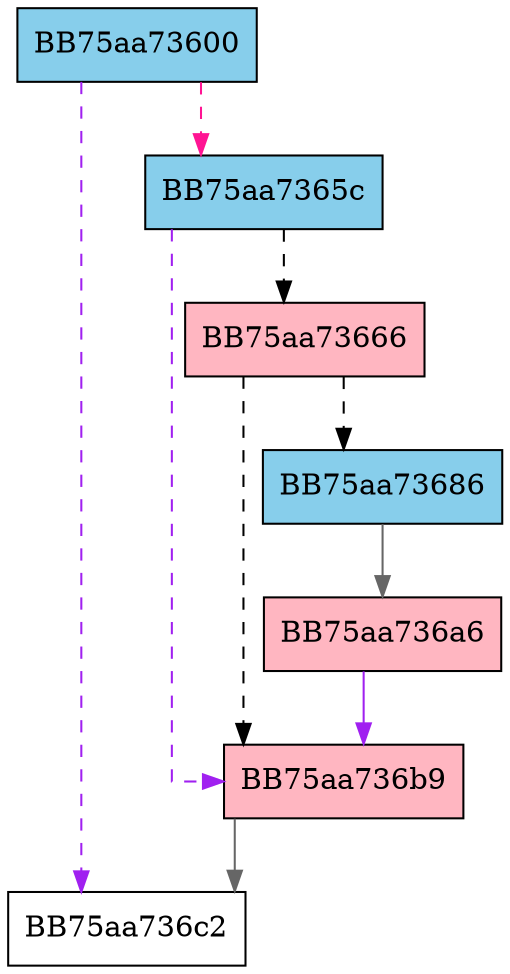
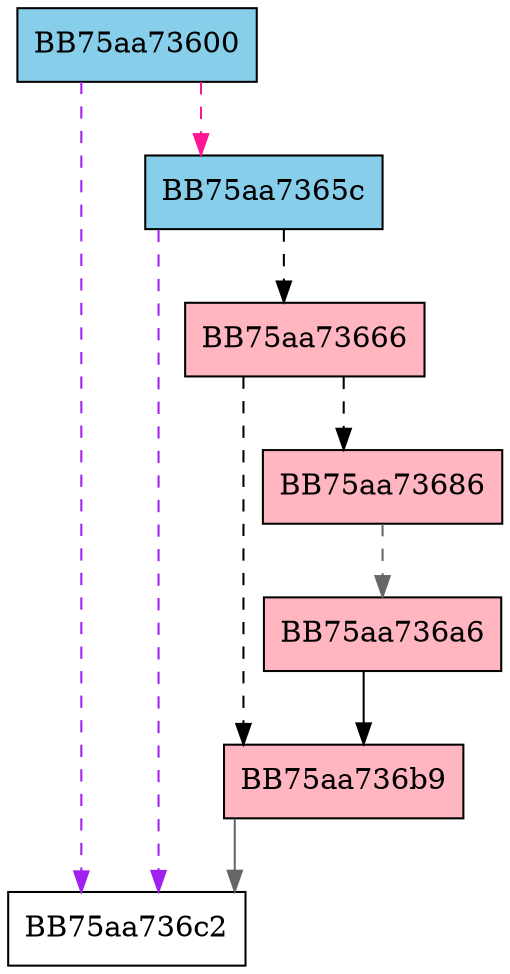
node "BB75aa73686": fillcolor skyblue -> lightpink
edge "BB75aa7365c" -> "BB75aa736b9": now "BB75aa7365c" -> "BB75aa736c2"
edge "BB75aa73686" -> "BB75aa736a6": style solid -> dashed
edge "BB75aa736a6" -> "BB75aa736b9": color purple -> black
